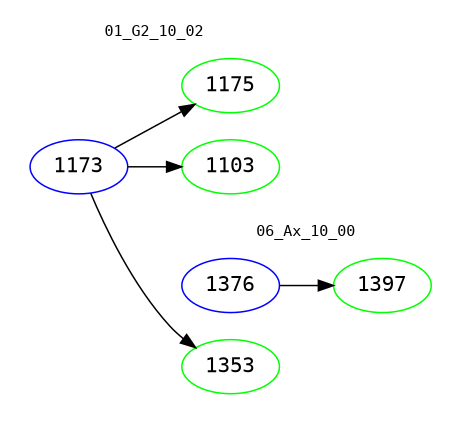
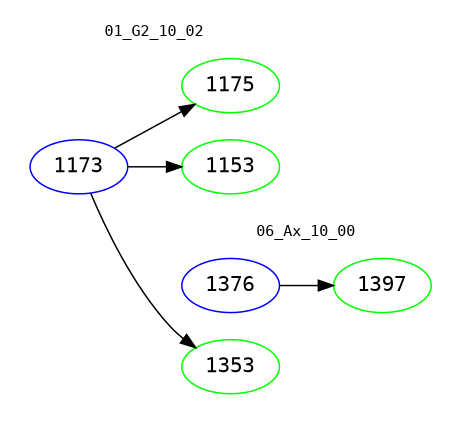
node "1103": label "1103" -> "1153"
